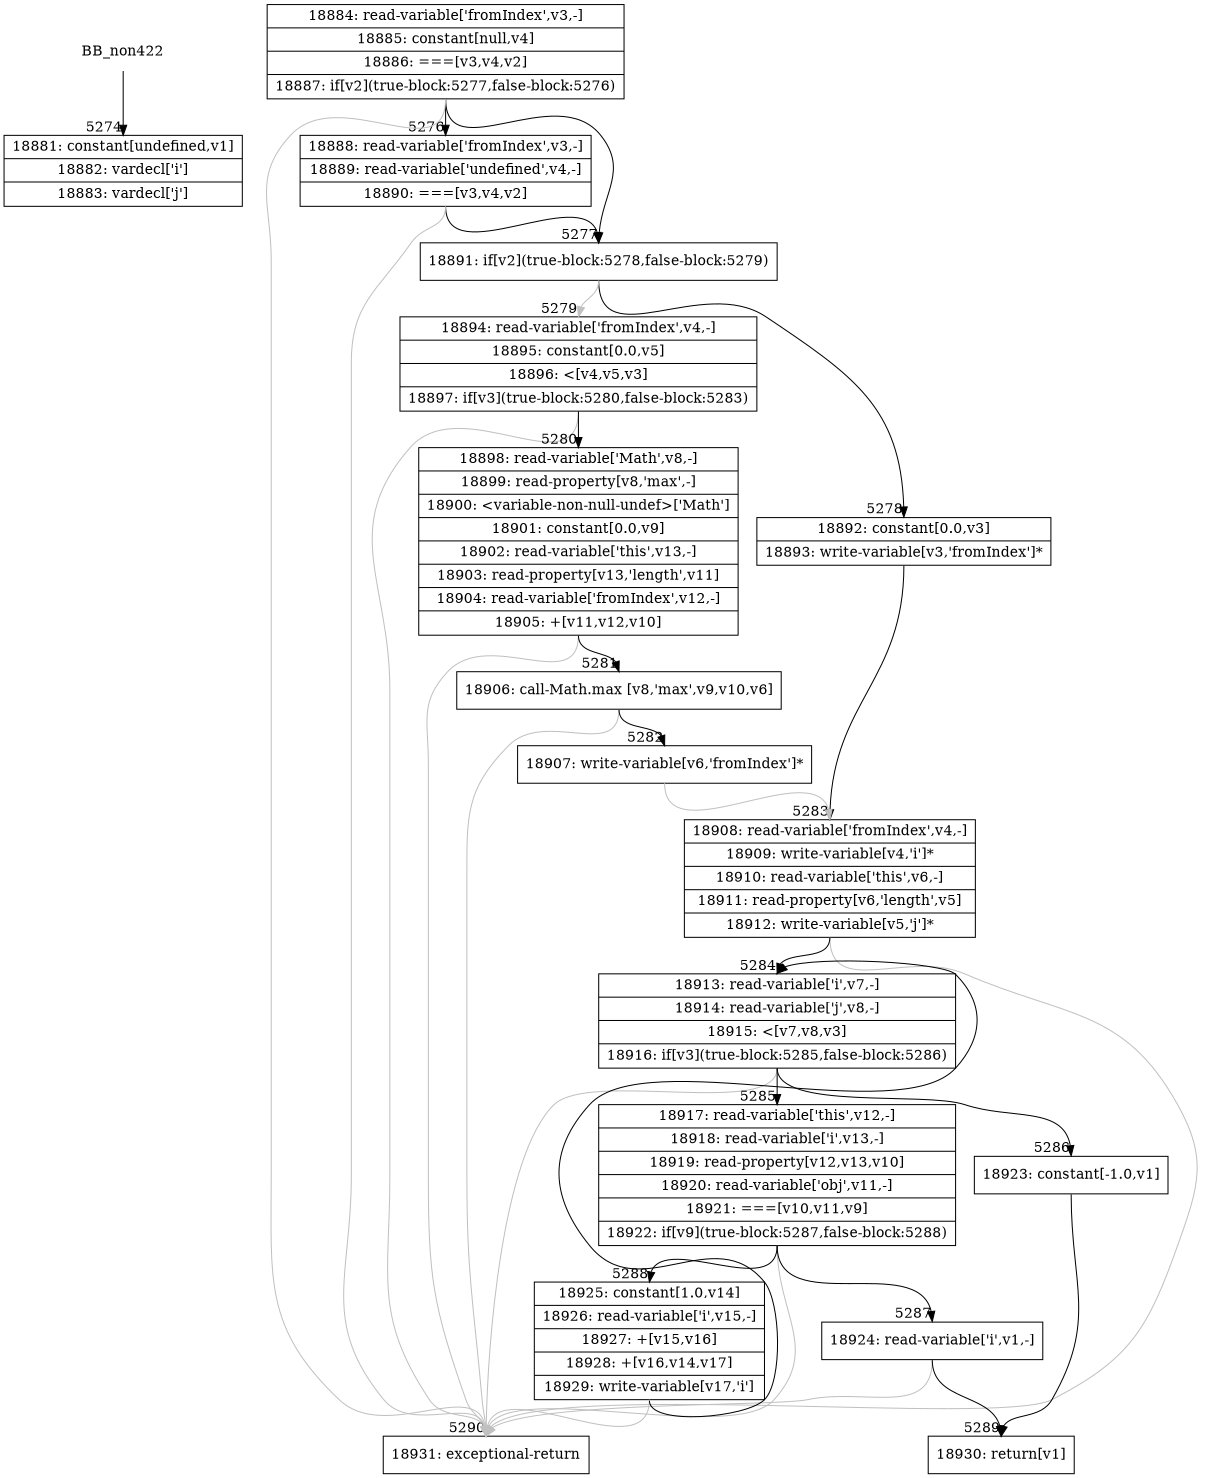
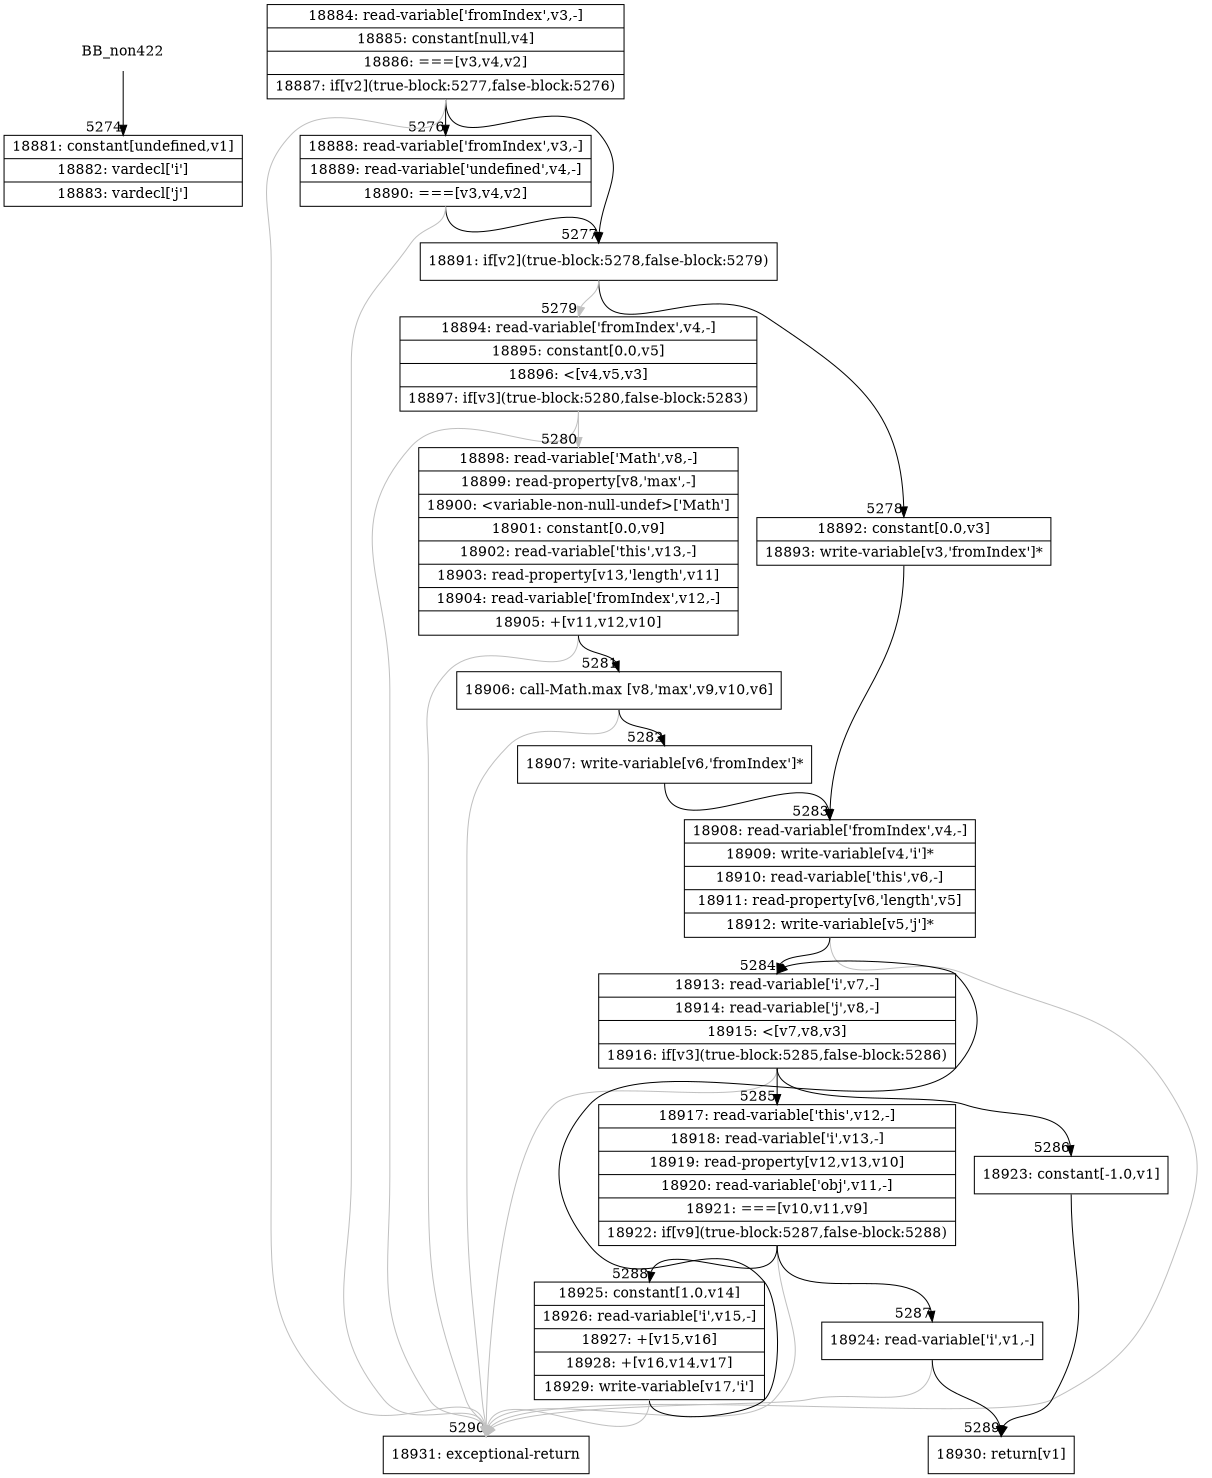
edge "18894: read-variable['fromIndex',v4,-]" -> "18898: read-variable['Math',v8,-]": color black -> gray
edge "18907: write-variable[v6,'fromIndex']*" -> "18908: read-variable['fromIndex',v4,-]": color gray -> black
